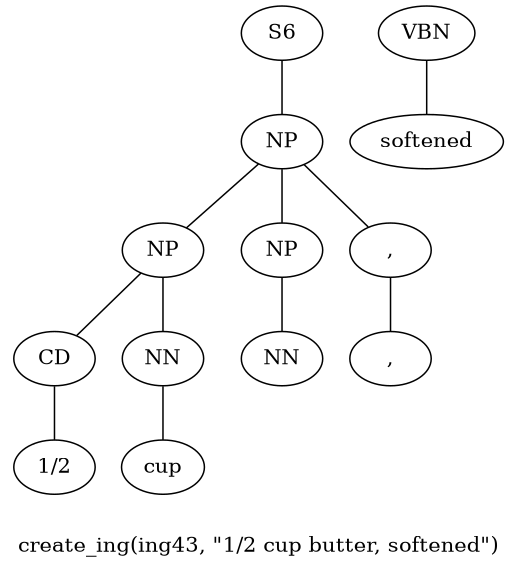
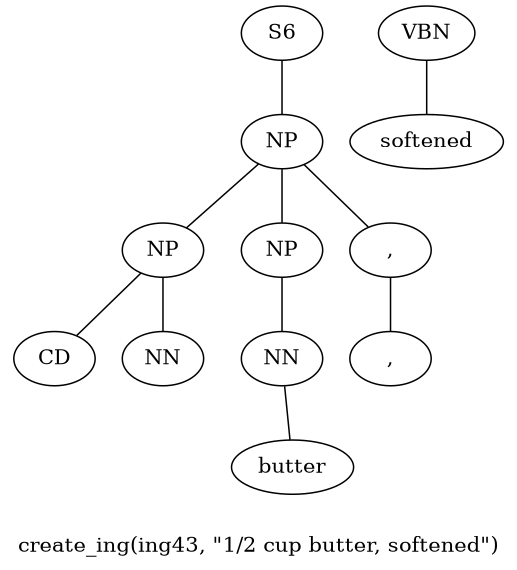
node "1/2": removed
node "cup": removed
node "butter": added
